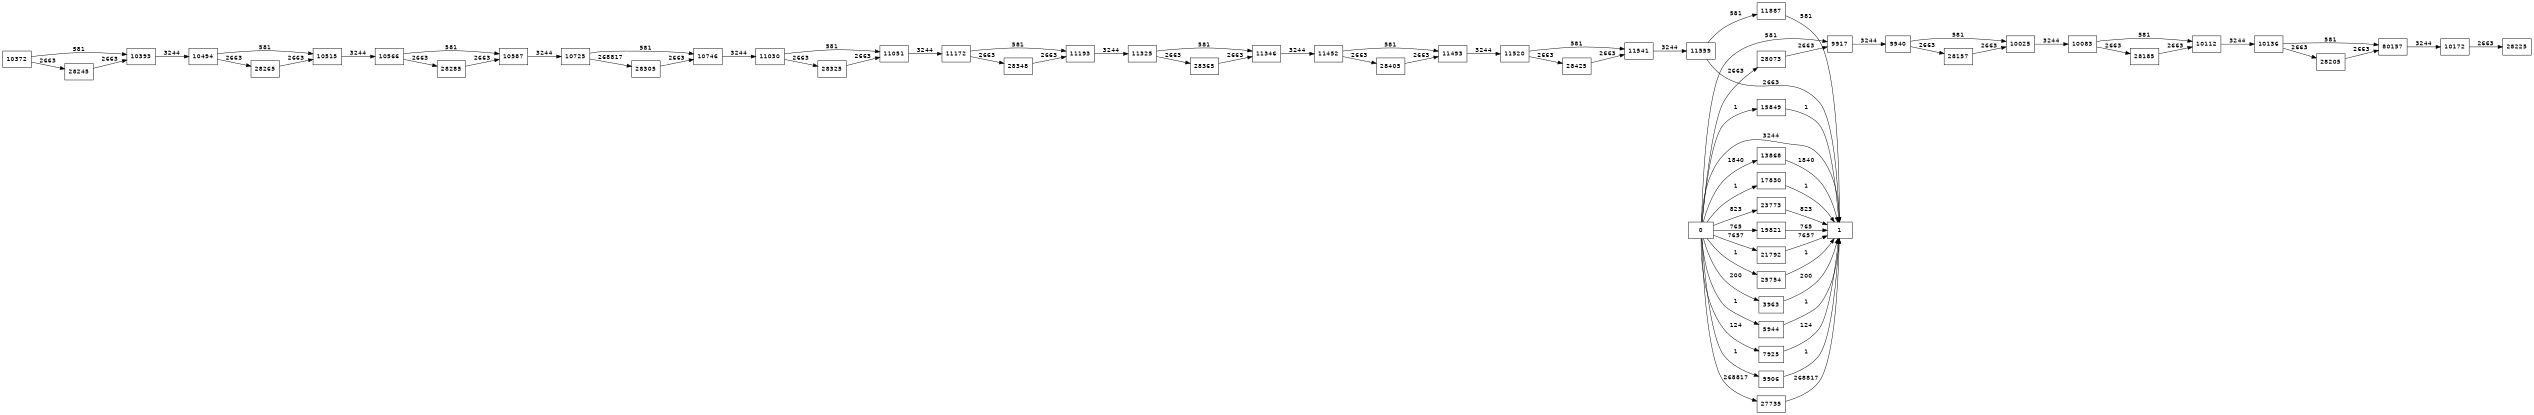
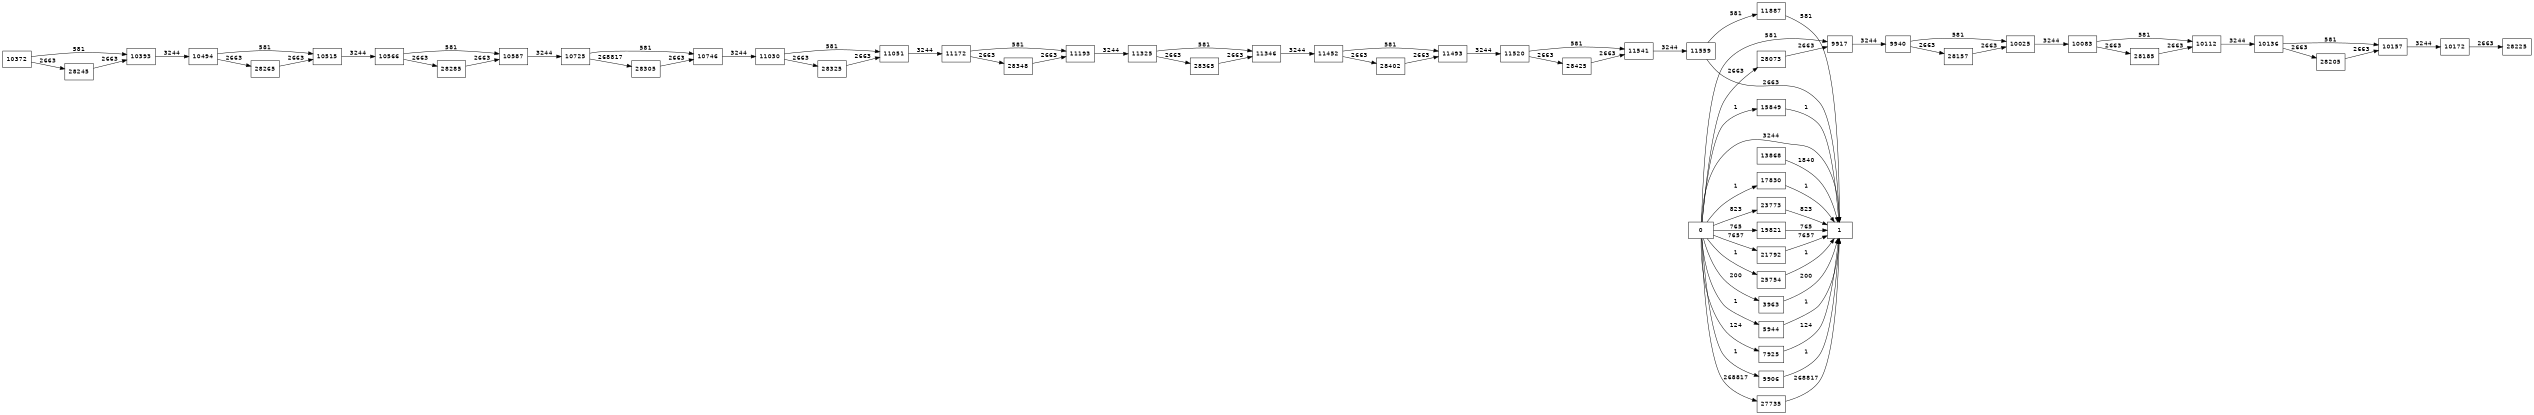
node "80157": label "80157" -> "10157"
node "28405": label "28405" -> "28402"
edge "0" -> "13868": removed, label "1840"
